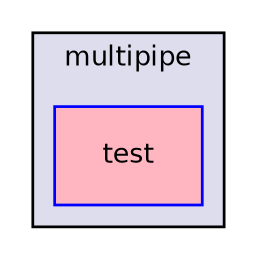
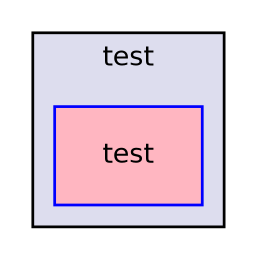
cluster "multipipe": label "multipipe" -> "test"
